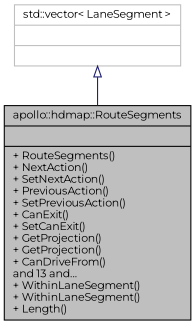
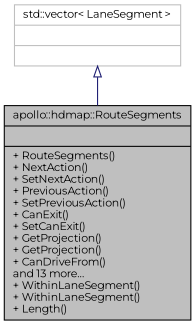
node "apollo::hdmap::RouteSegments": text "and 13 and..." -> "and 13 more..."
